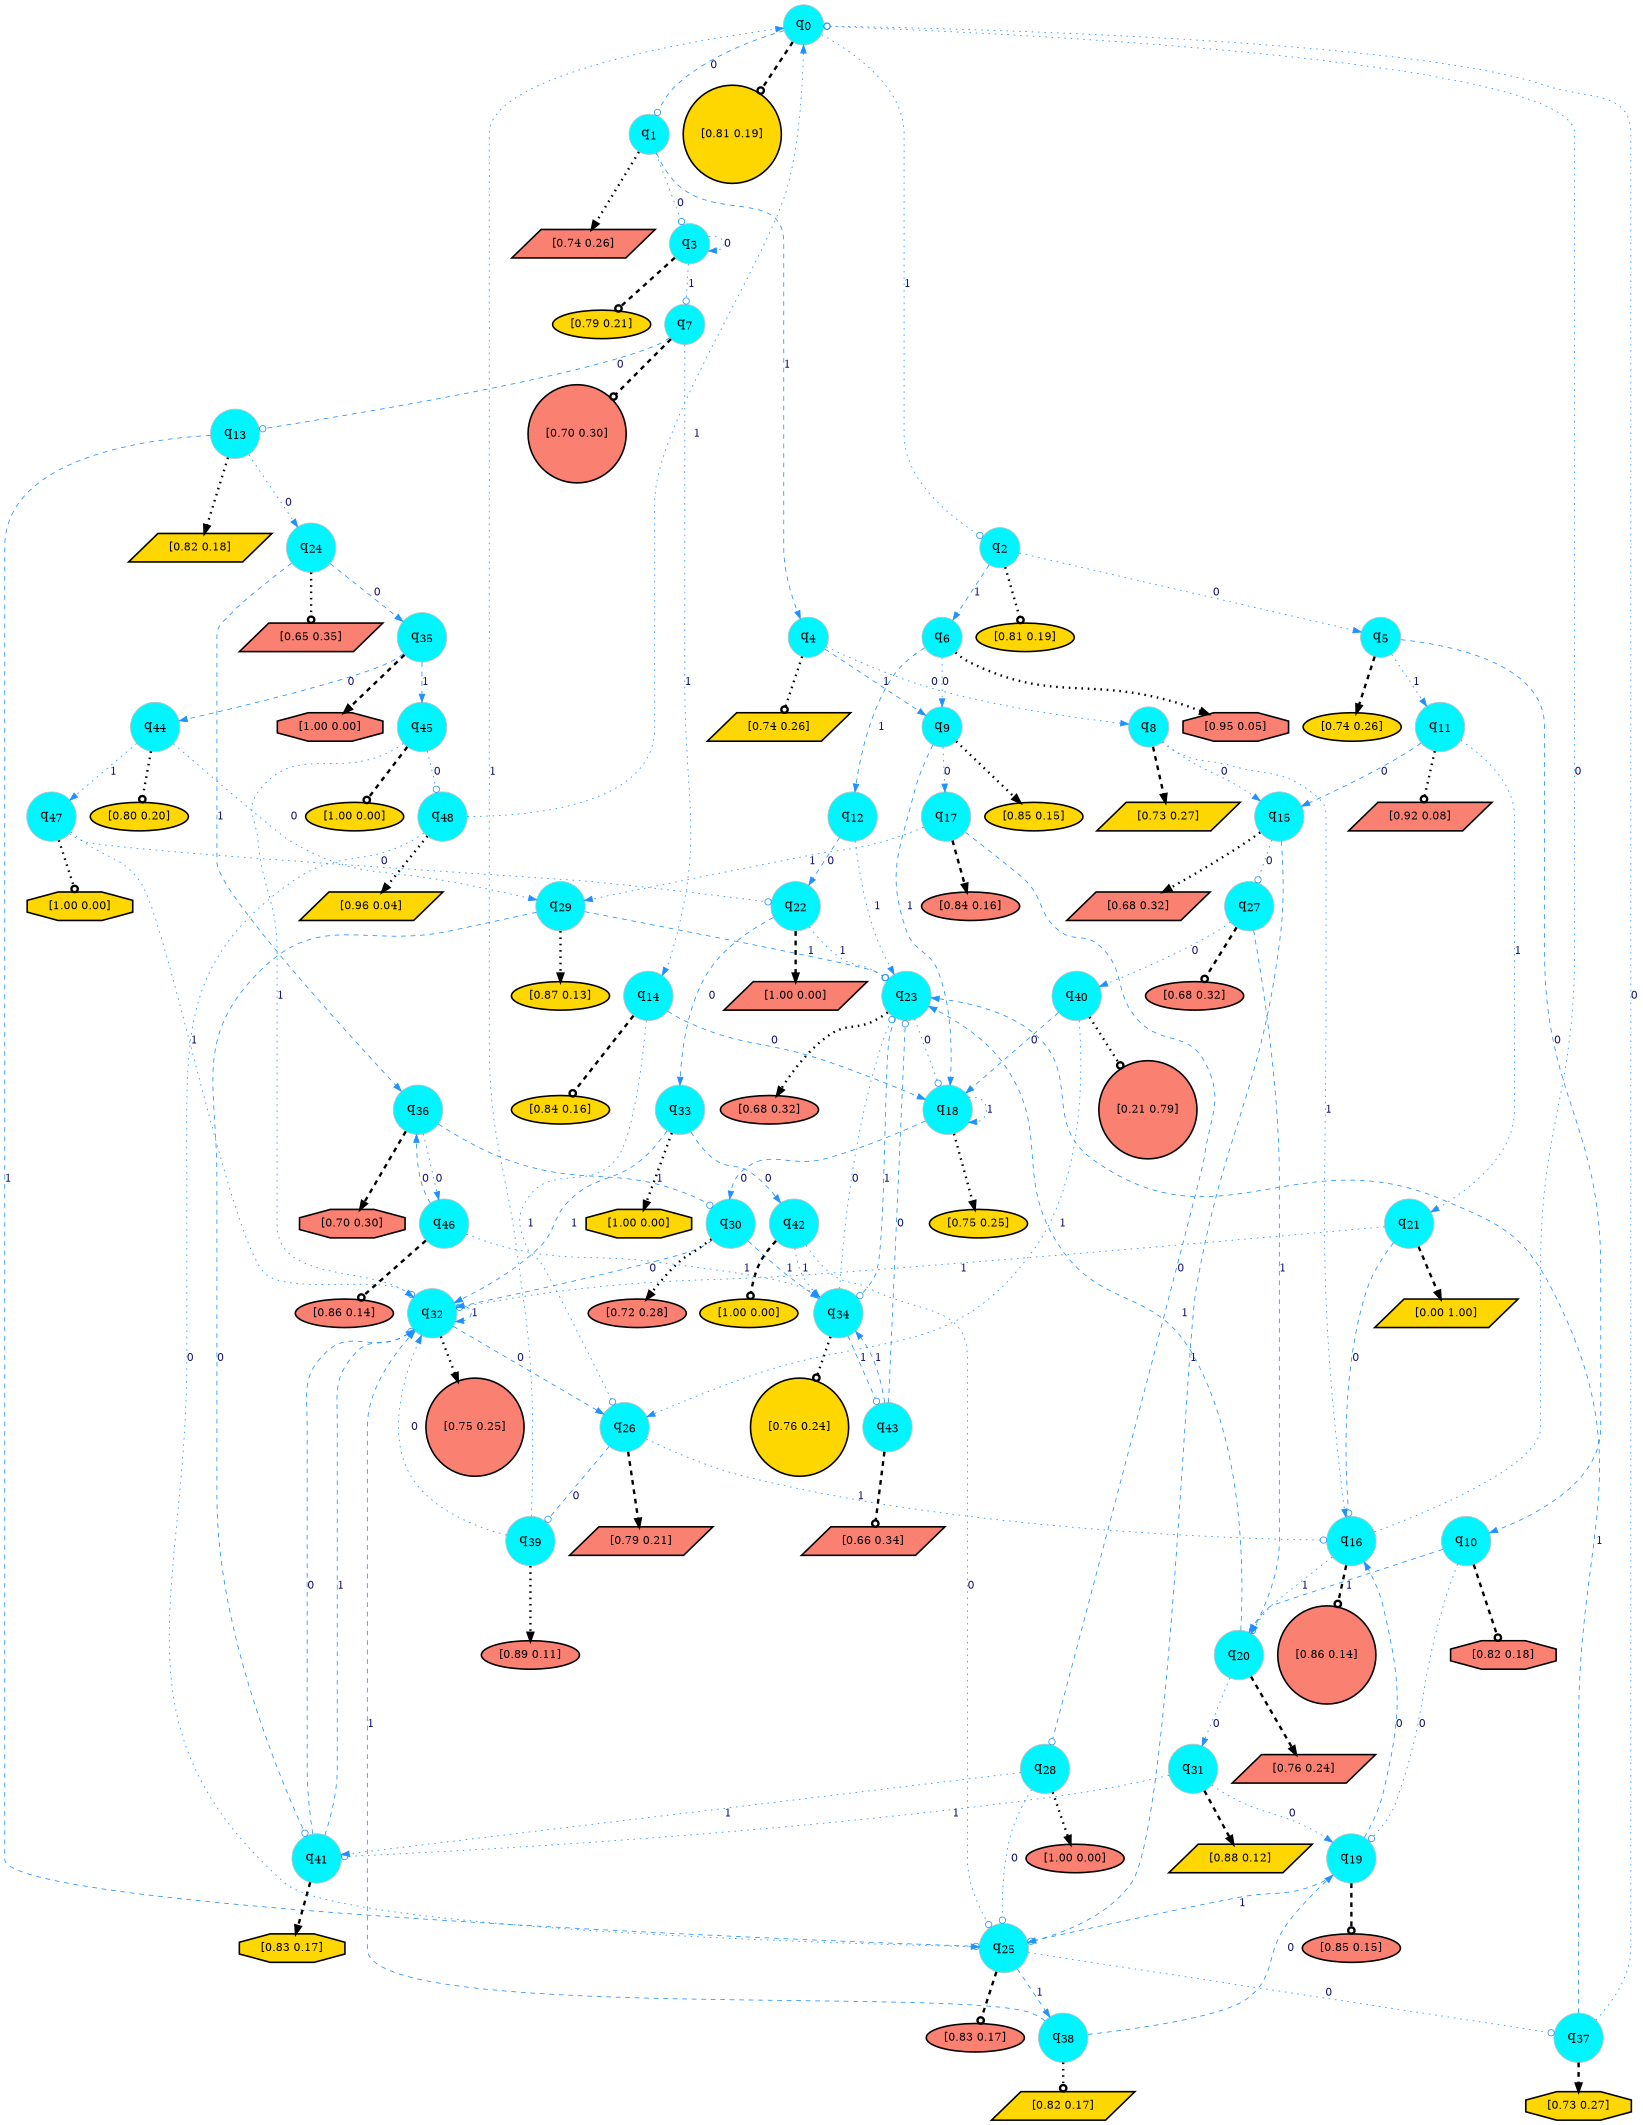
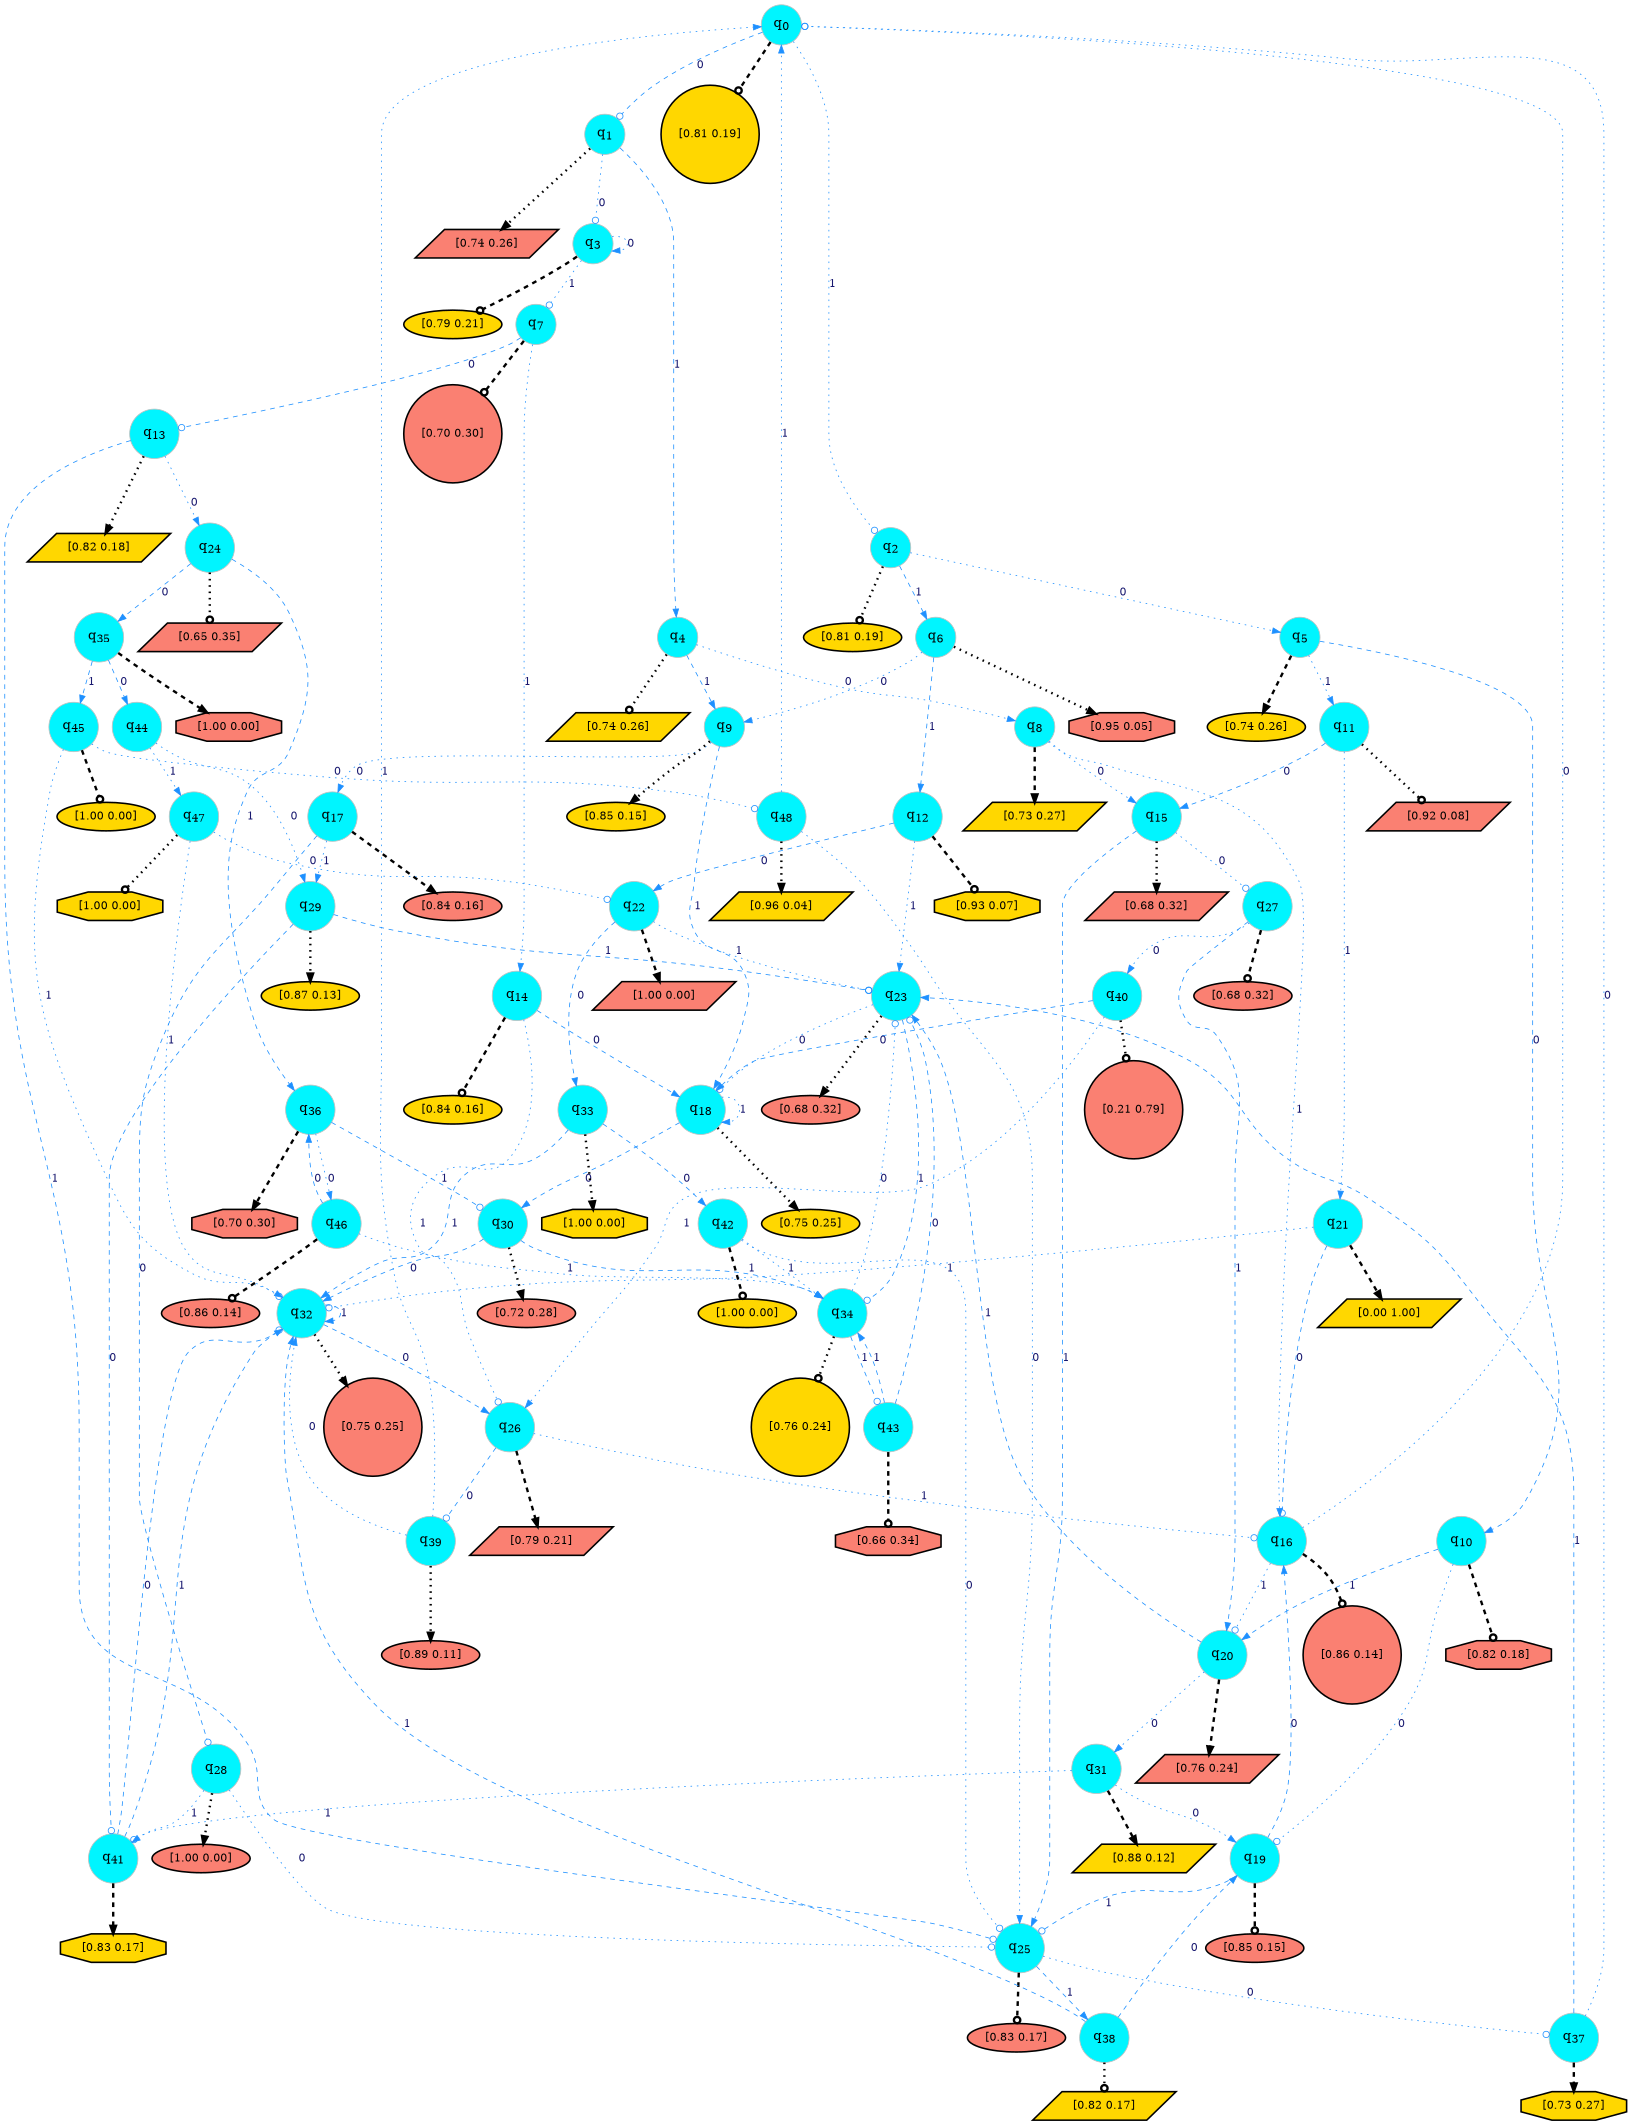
node "[0.80 0.20]": removed
node "[0.93 0.07]": added
node "[0.66 0.34]": shape parallelogram -> octagon
